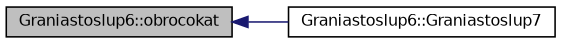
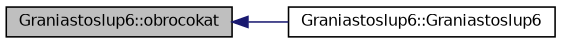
node "Graniastoslup6::Graniastoslup7": label "Graniastoslup6::Graniastoslup7" -> "Graniastoslup6::Graniastoslup6"
